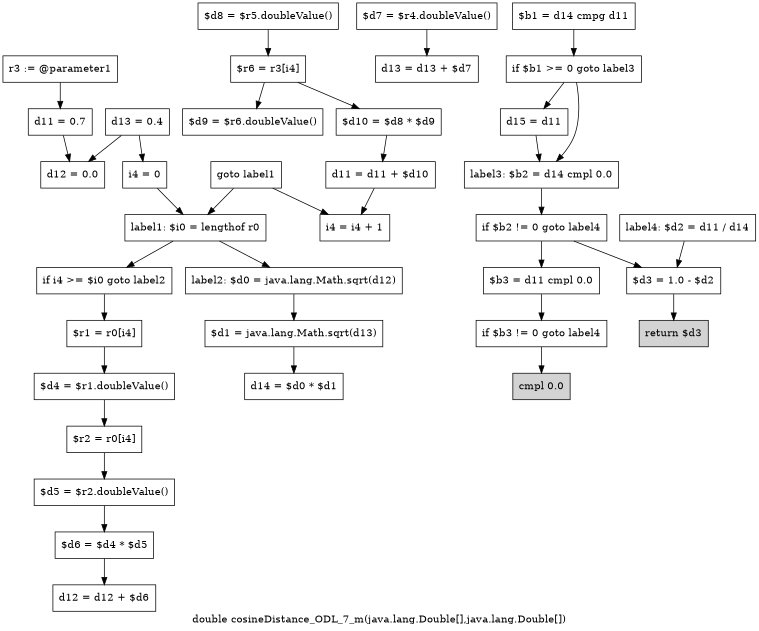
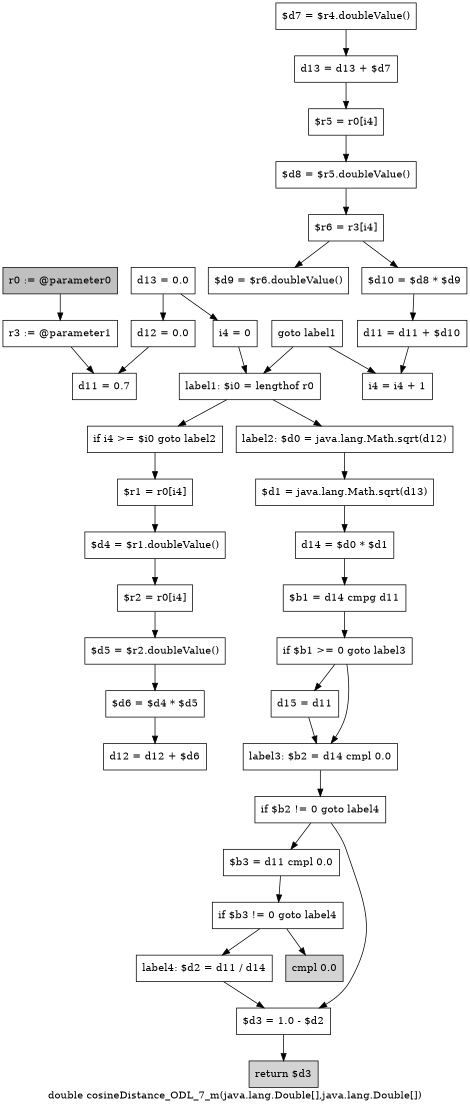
node "d13 = 0.4": label "d13 = 0.4" -> "d13 = 0.0"
node "$r5 = r0[i4]": added
edge "d11 = 0.7" -> "d12 = 0.0": reversed
node "r0 := @parameter0": added
edge "d14 = $d0 * $d1" -> "$b1 = d14 cmpg d11": added
edge "if $b3 != 0 goto label4" -> "label4: $d2 = d11 / d14": added
